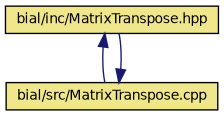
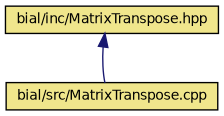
edge "bial/inc/MatrixTranspose.hpp" -> "bial/src/MatrixTranspose.cpp": removed
